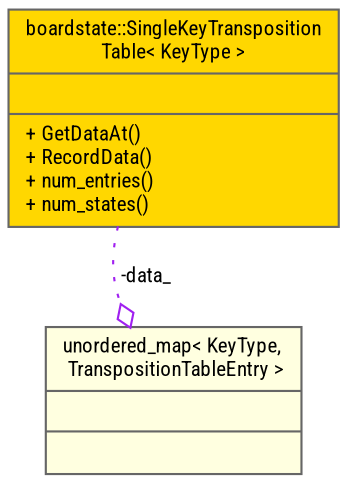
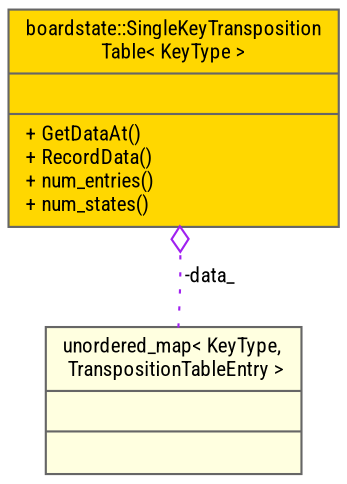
edge "boardstate::SingleKeyTransposition" -> "unordered_map< KeyType,": reversed
